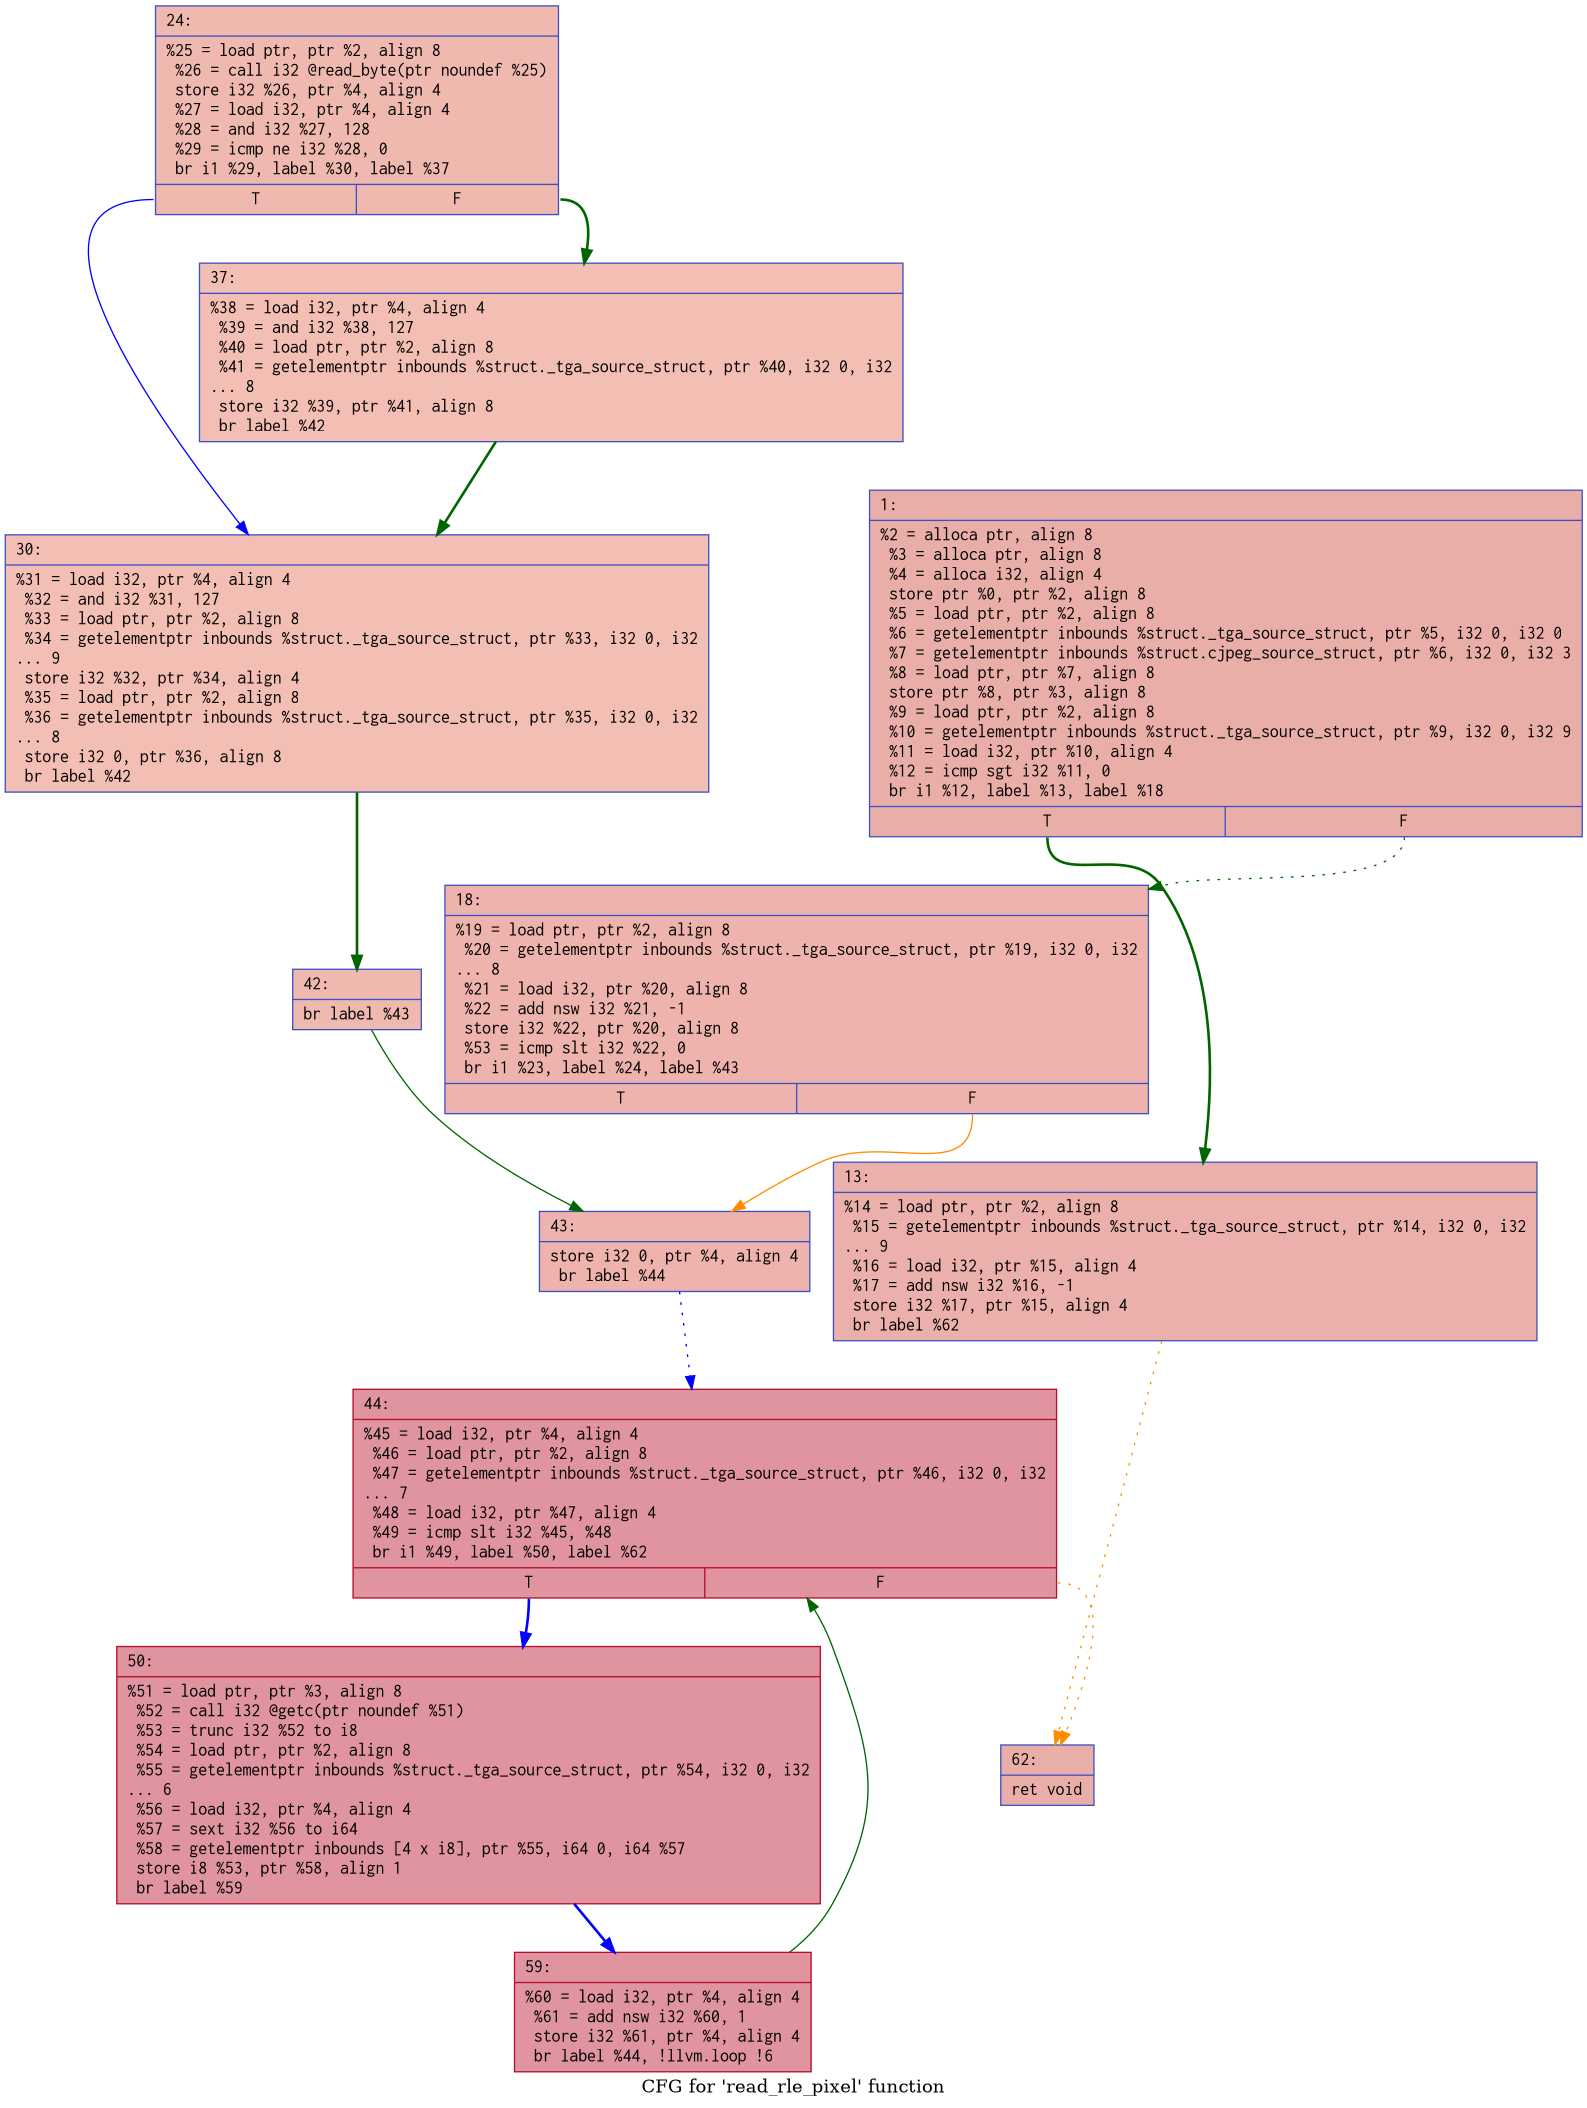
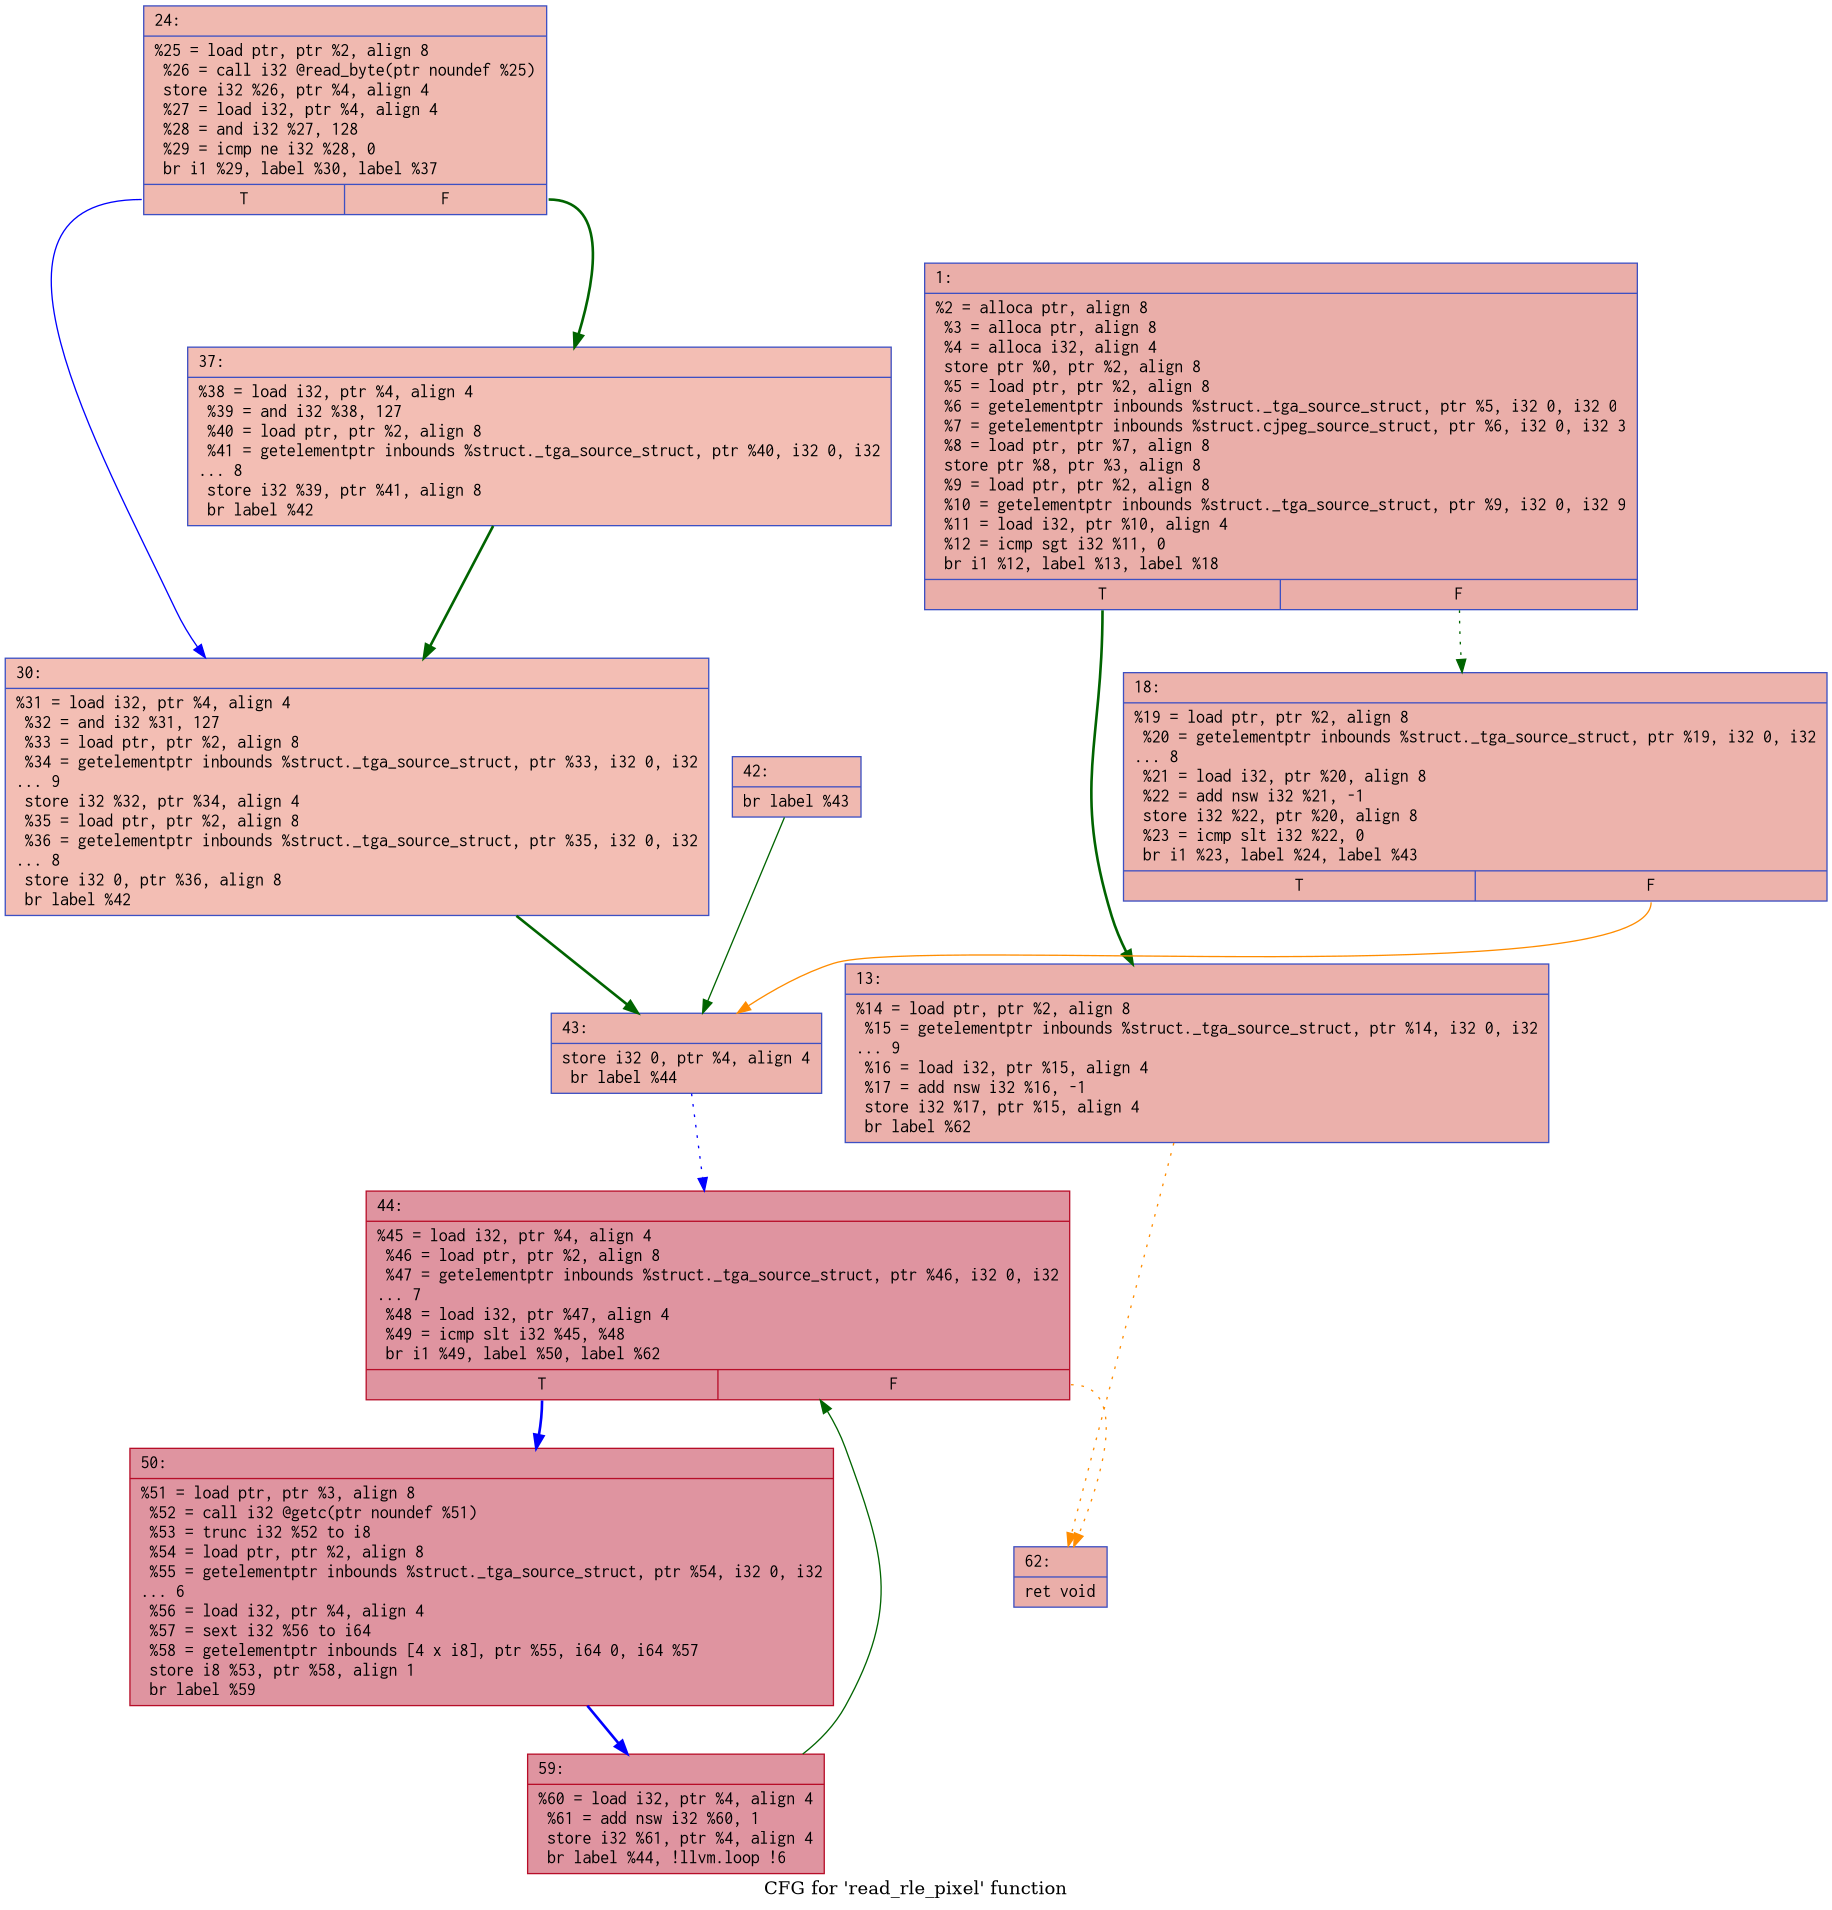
edge "30:" -> "42:": now "30:" -> "43:"
node "18:": text "%53 = icmp slt i32 %22, 0" -> "%23 = icmp slt i32 %22, 0"
